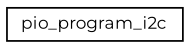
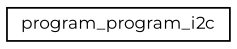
node "pio_program_i2c": label "pio_program_i2c" -> "program_program_i2c"
